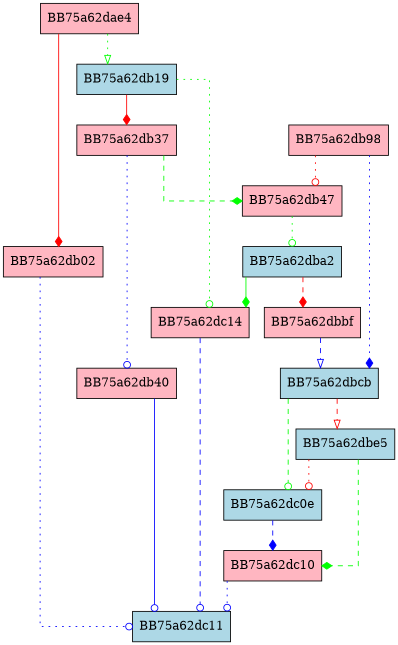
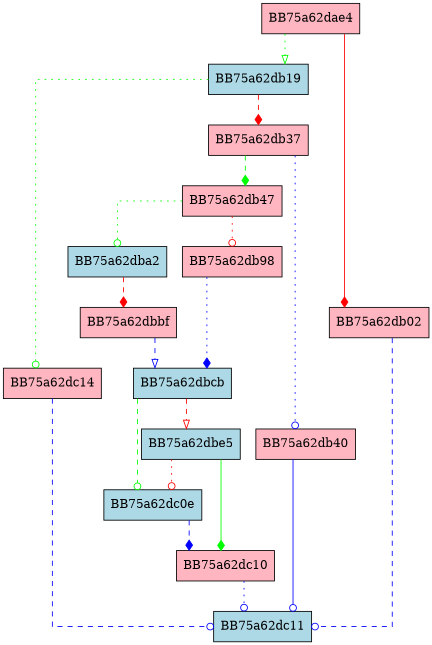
edge "BB75a62db19" -> "BB75a62db37": style solid -> dashed
edge "BB75a62db98" -> "BB75a62db47": reversed
edge "BB75a62dba2" -> "BB75a62dc14": removed
edge "BB75a62db02" -> "BB75a62dc11": style dotted -> dashed
edge "BB75a62dbe5" -> "BB75a62dc10": style dashed -> solid
